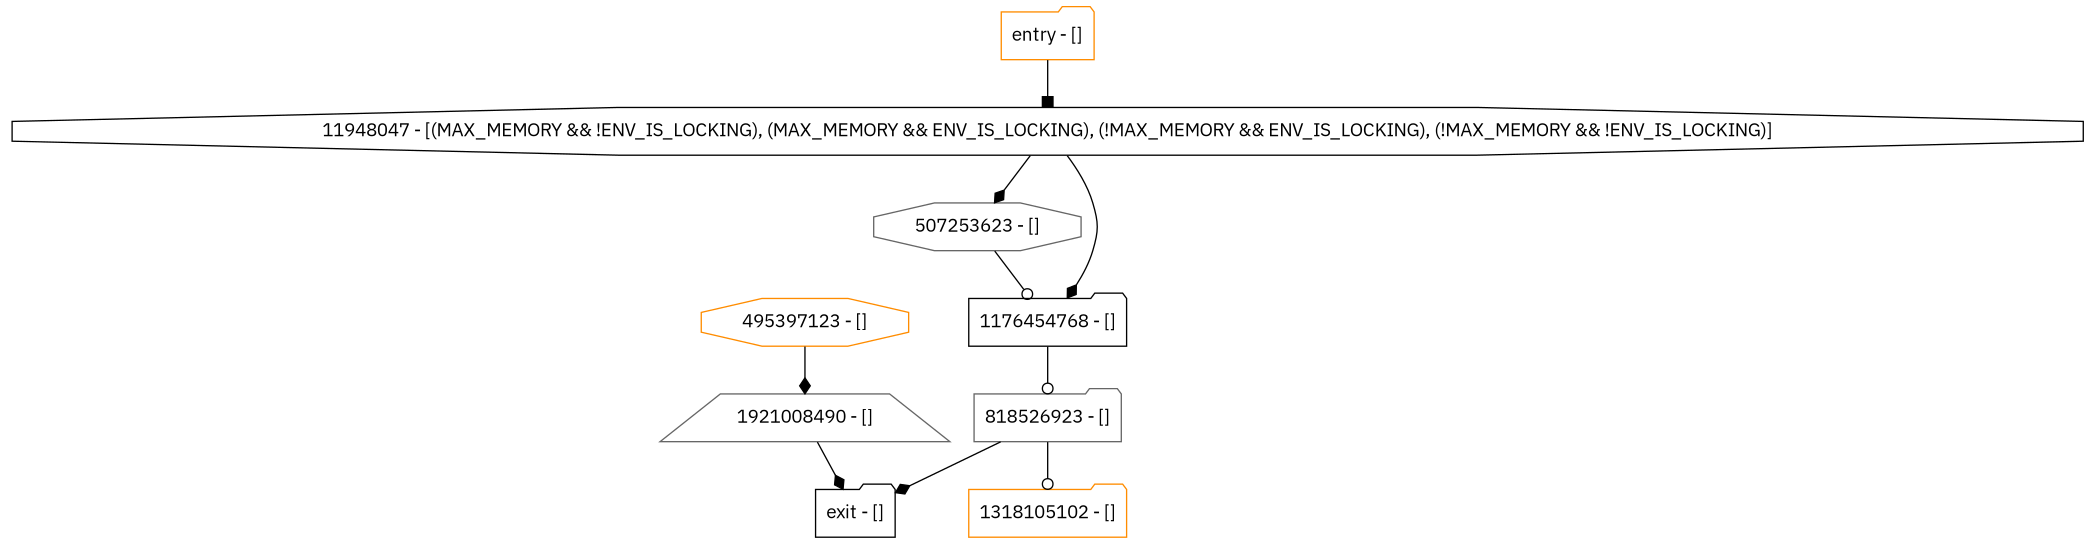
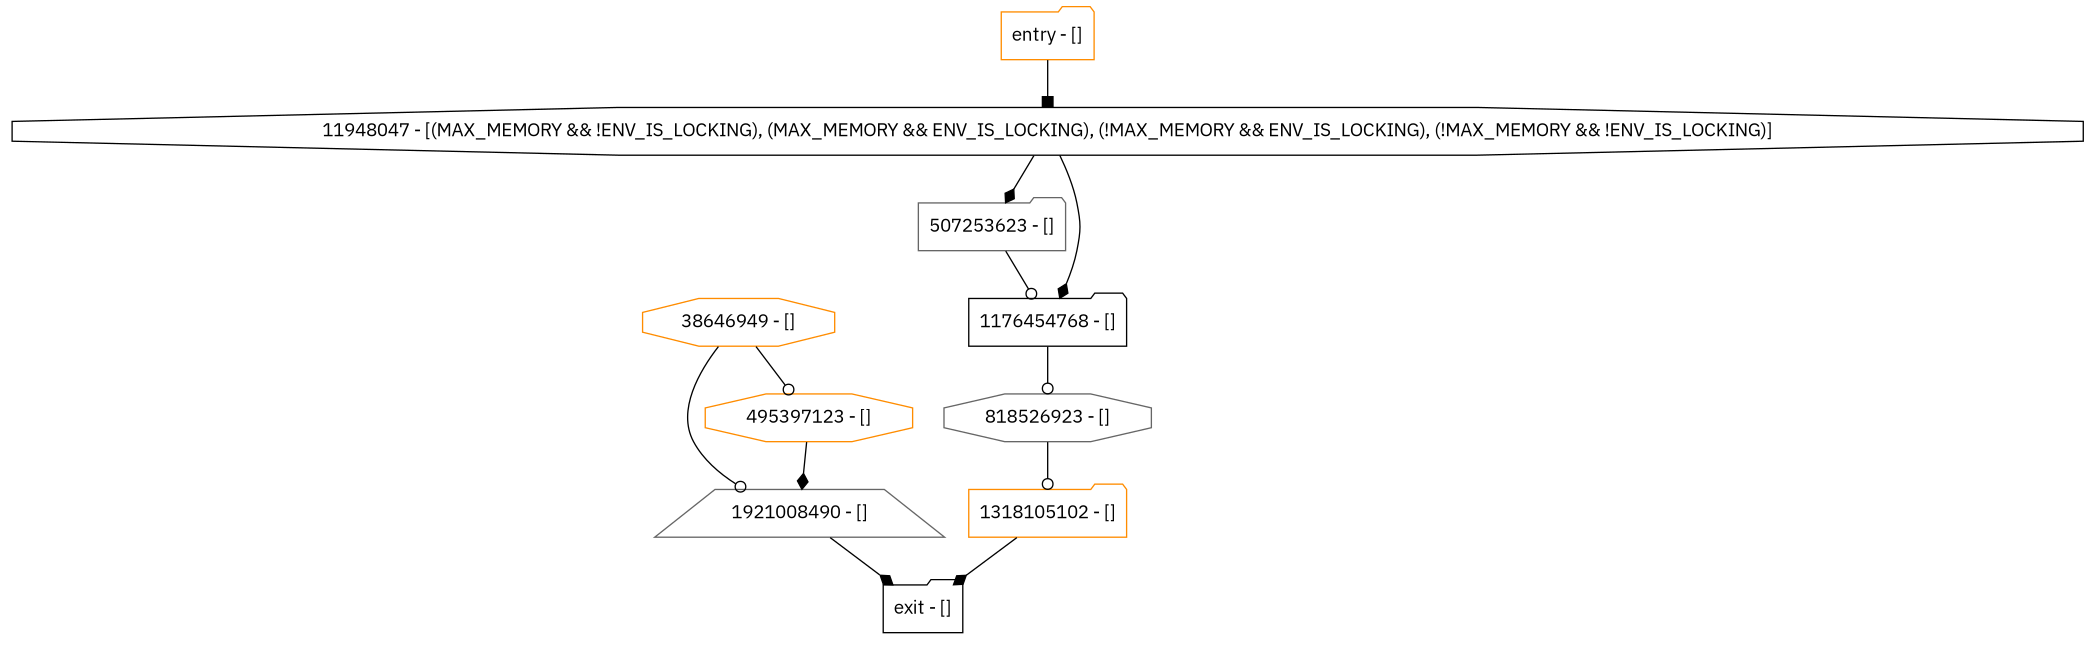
node "507253623 - []": shape octagon -> folder
node "38646949 - []": added
node "818526923 - []": shape folder -> octagon
edge "818526923 - []" -> "exit - []": now "1318105102 - []" -> "exit - []"
